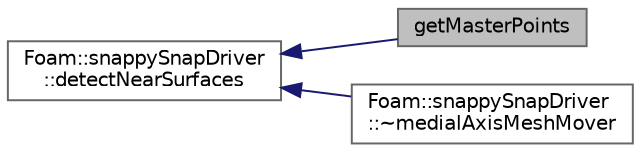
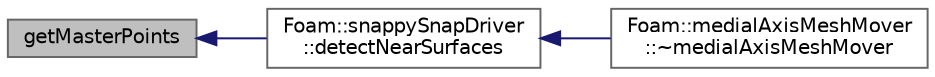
edge "getMasterPoints" -> "Foam::snappySnapDriver ::detectNearSurfaces": reversed
node "Foam::snappySnapDriver ::~medialAxisMeshMover": label "Foam::snappySnapDriver ::~medialAxisMeshMover" -> "Foam::medialAxisMeshMover ::~medialAxisMeshMover"
